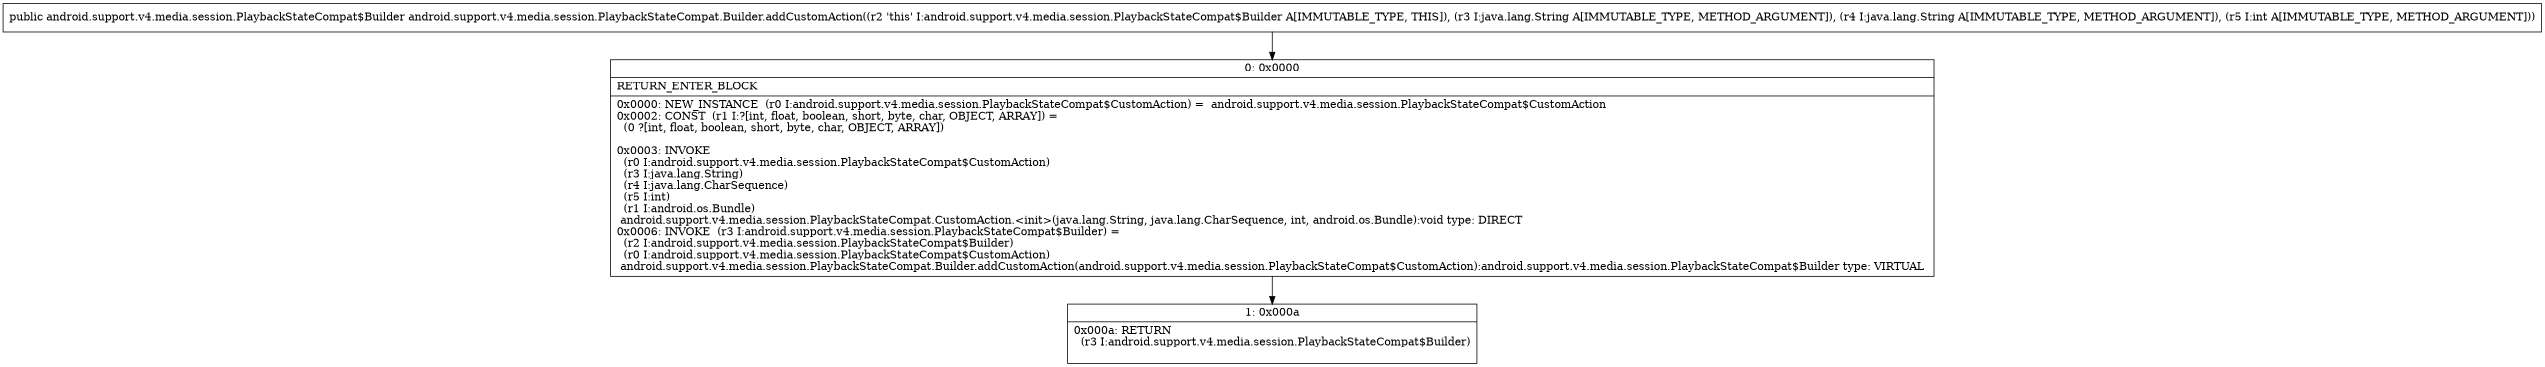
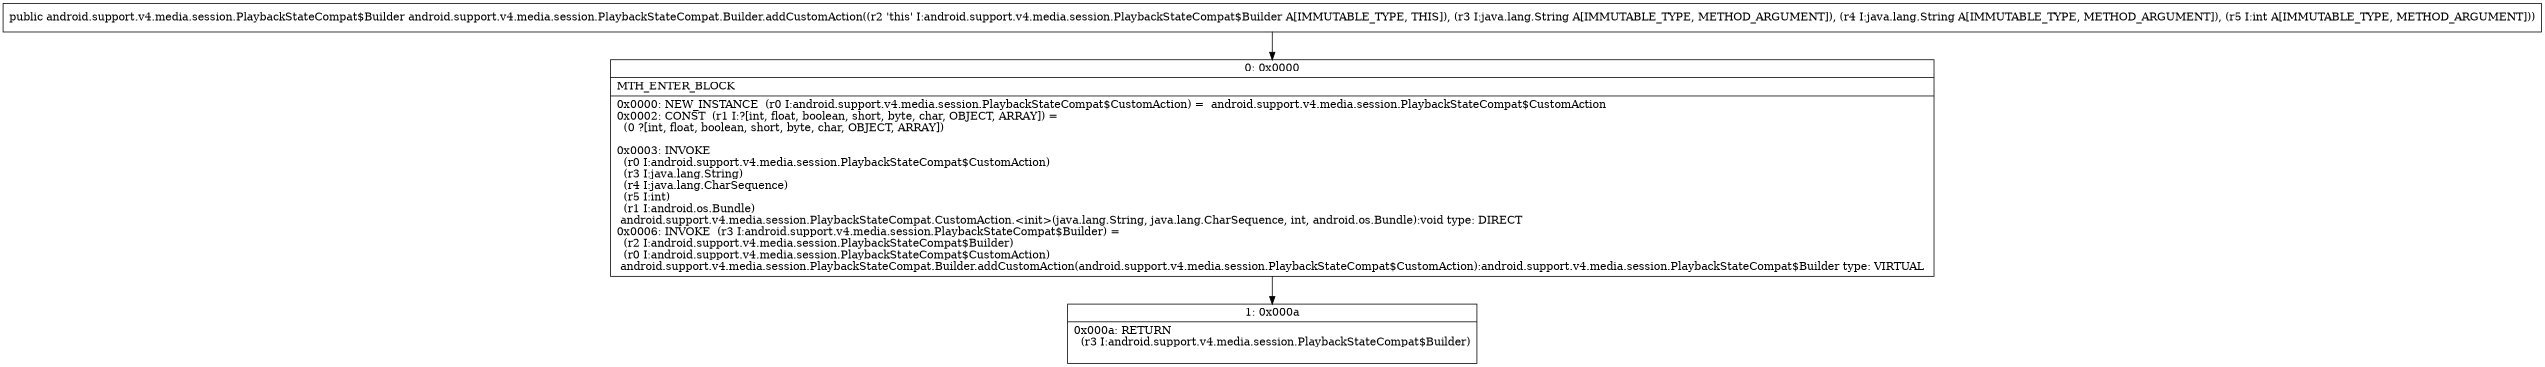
node "0: 0x0000": text "RETURN_ENTER_BLOCK" -> "MTH_ENTER_BLOCK"
